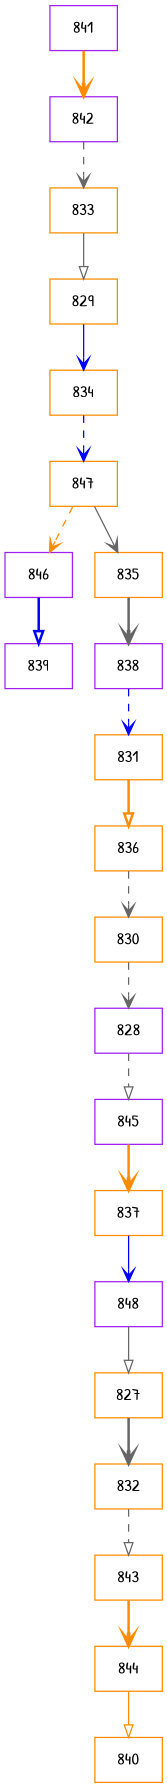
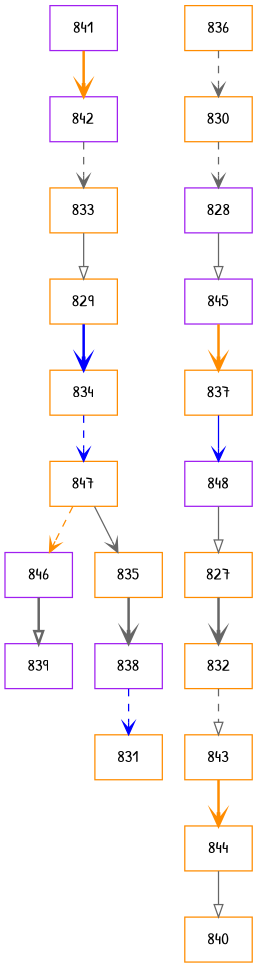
edge "829" -> "834": style solid -> bold
edge "846" -> "839": color blue -> gray40
edge "831" -> "836": removed
edge "828" -> "845": style dashed -> solid
edge "844" -> "840": color darkorange -> gray40
